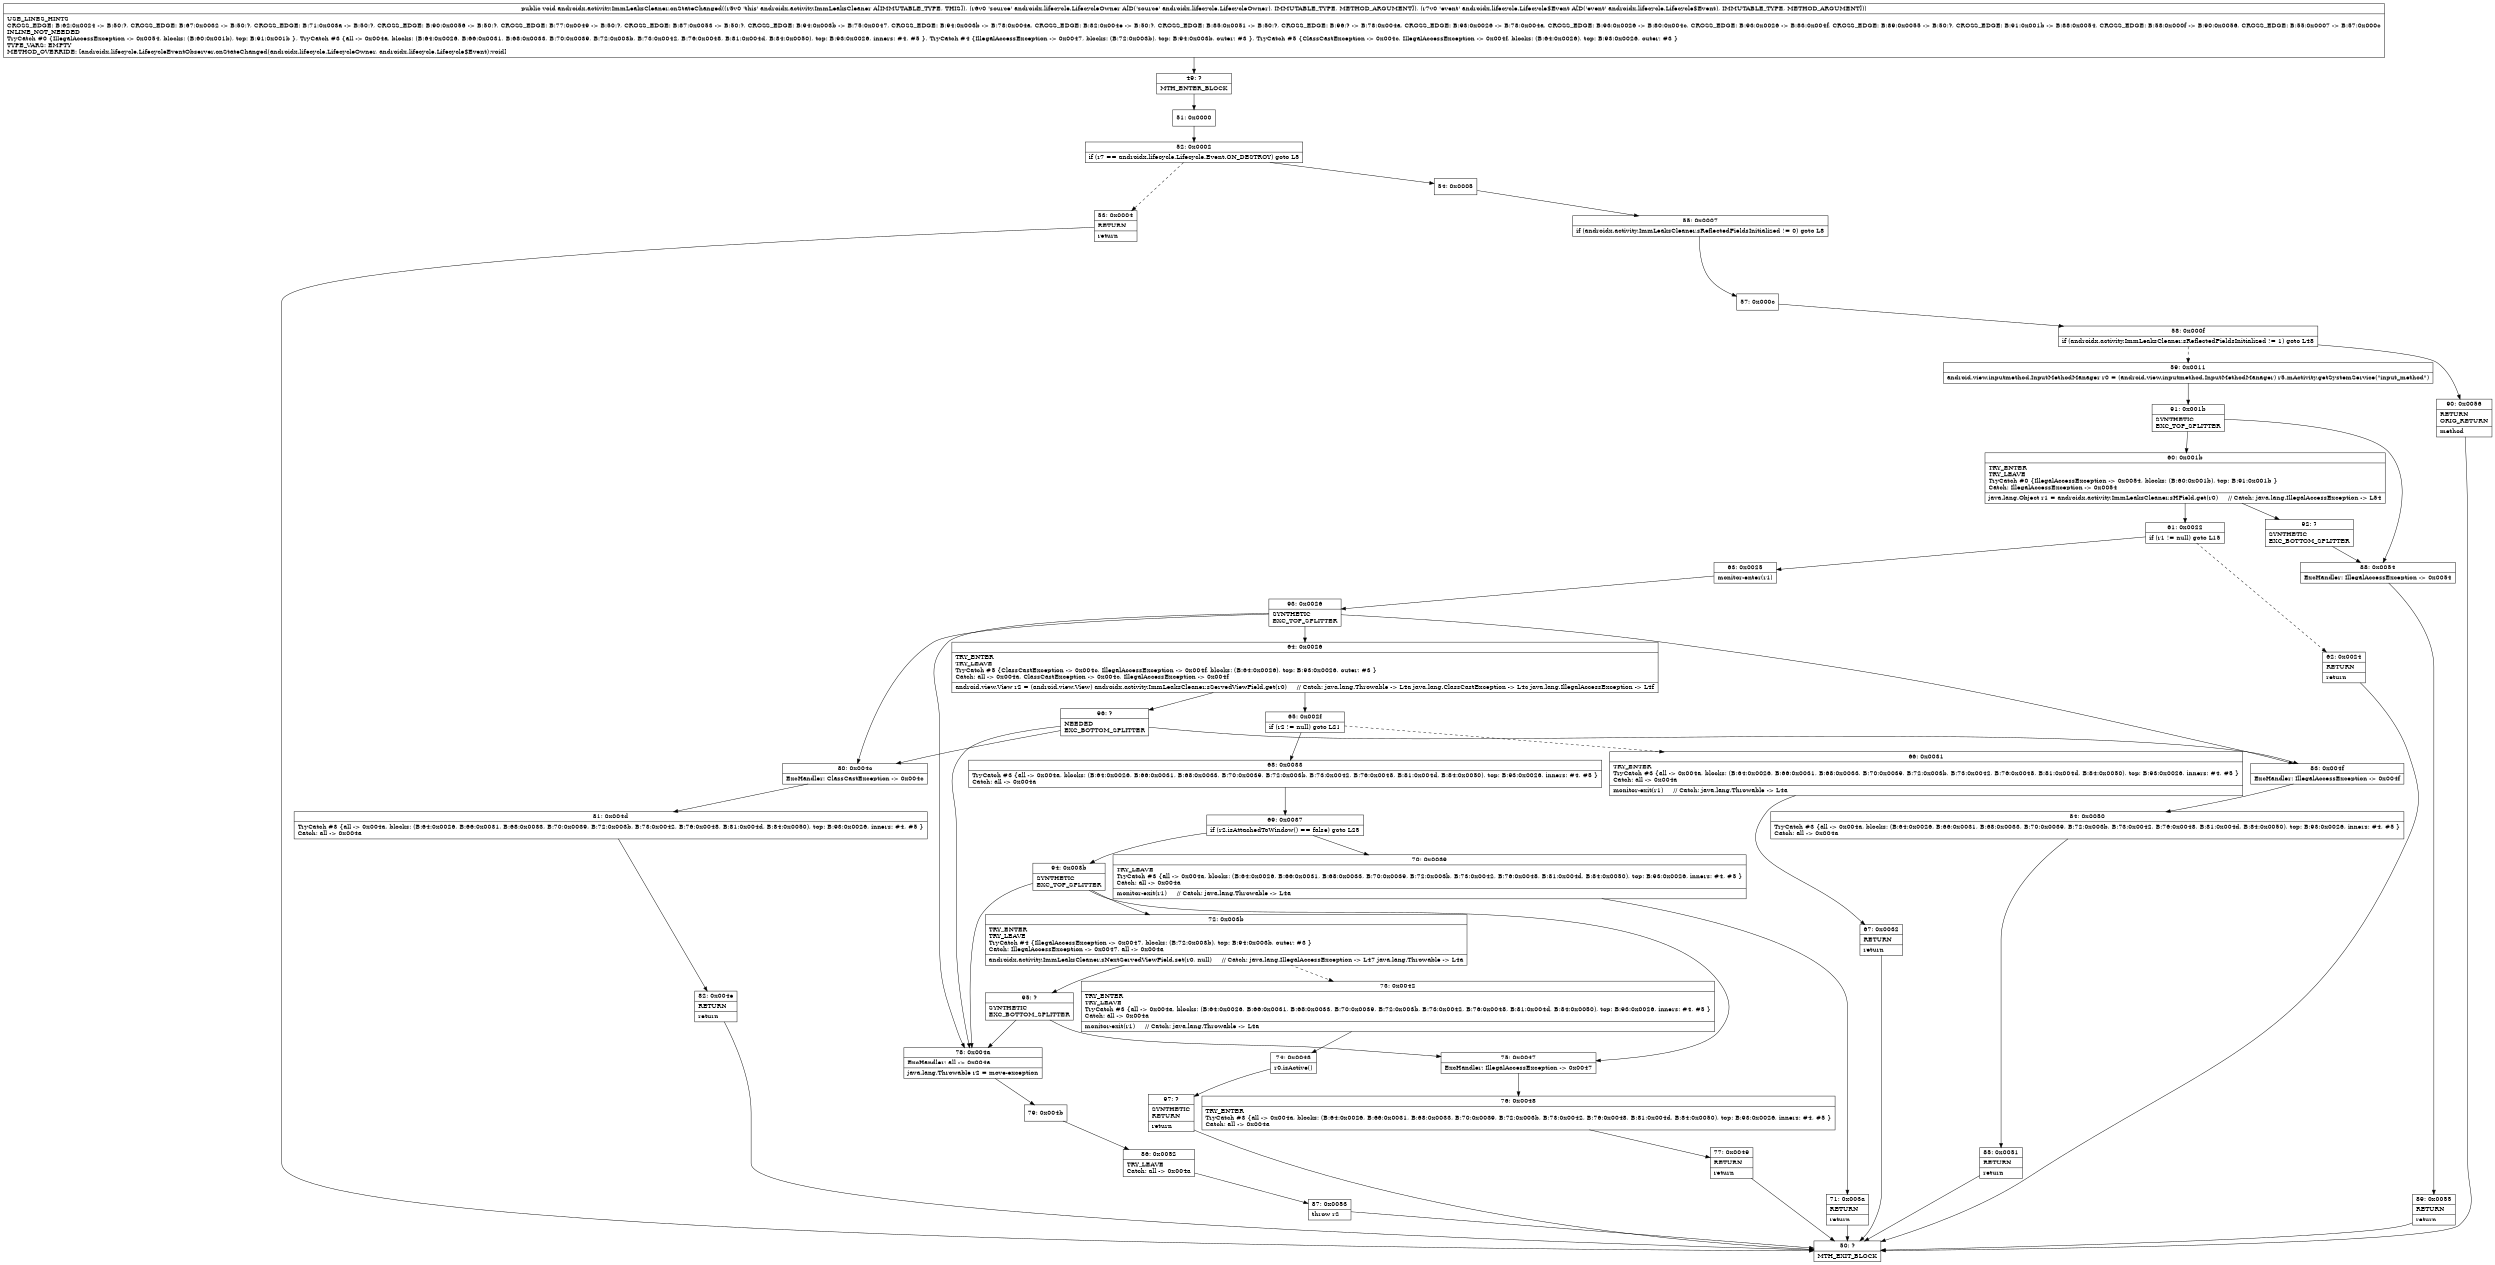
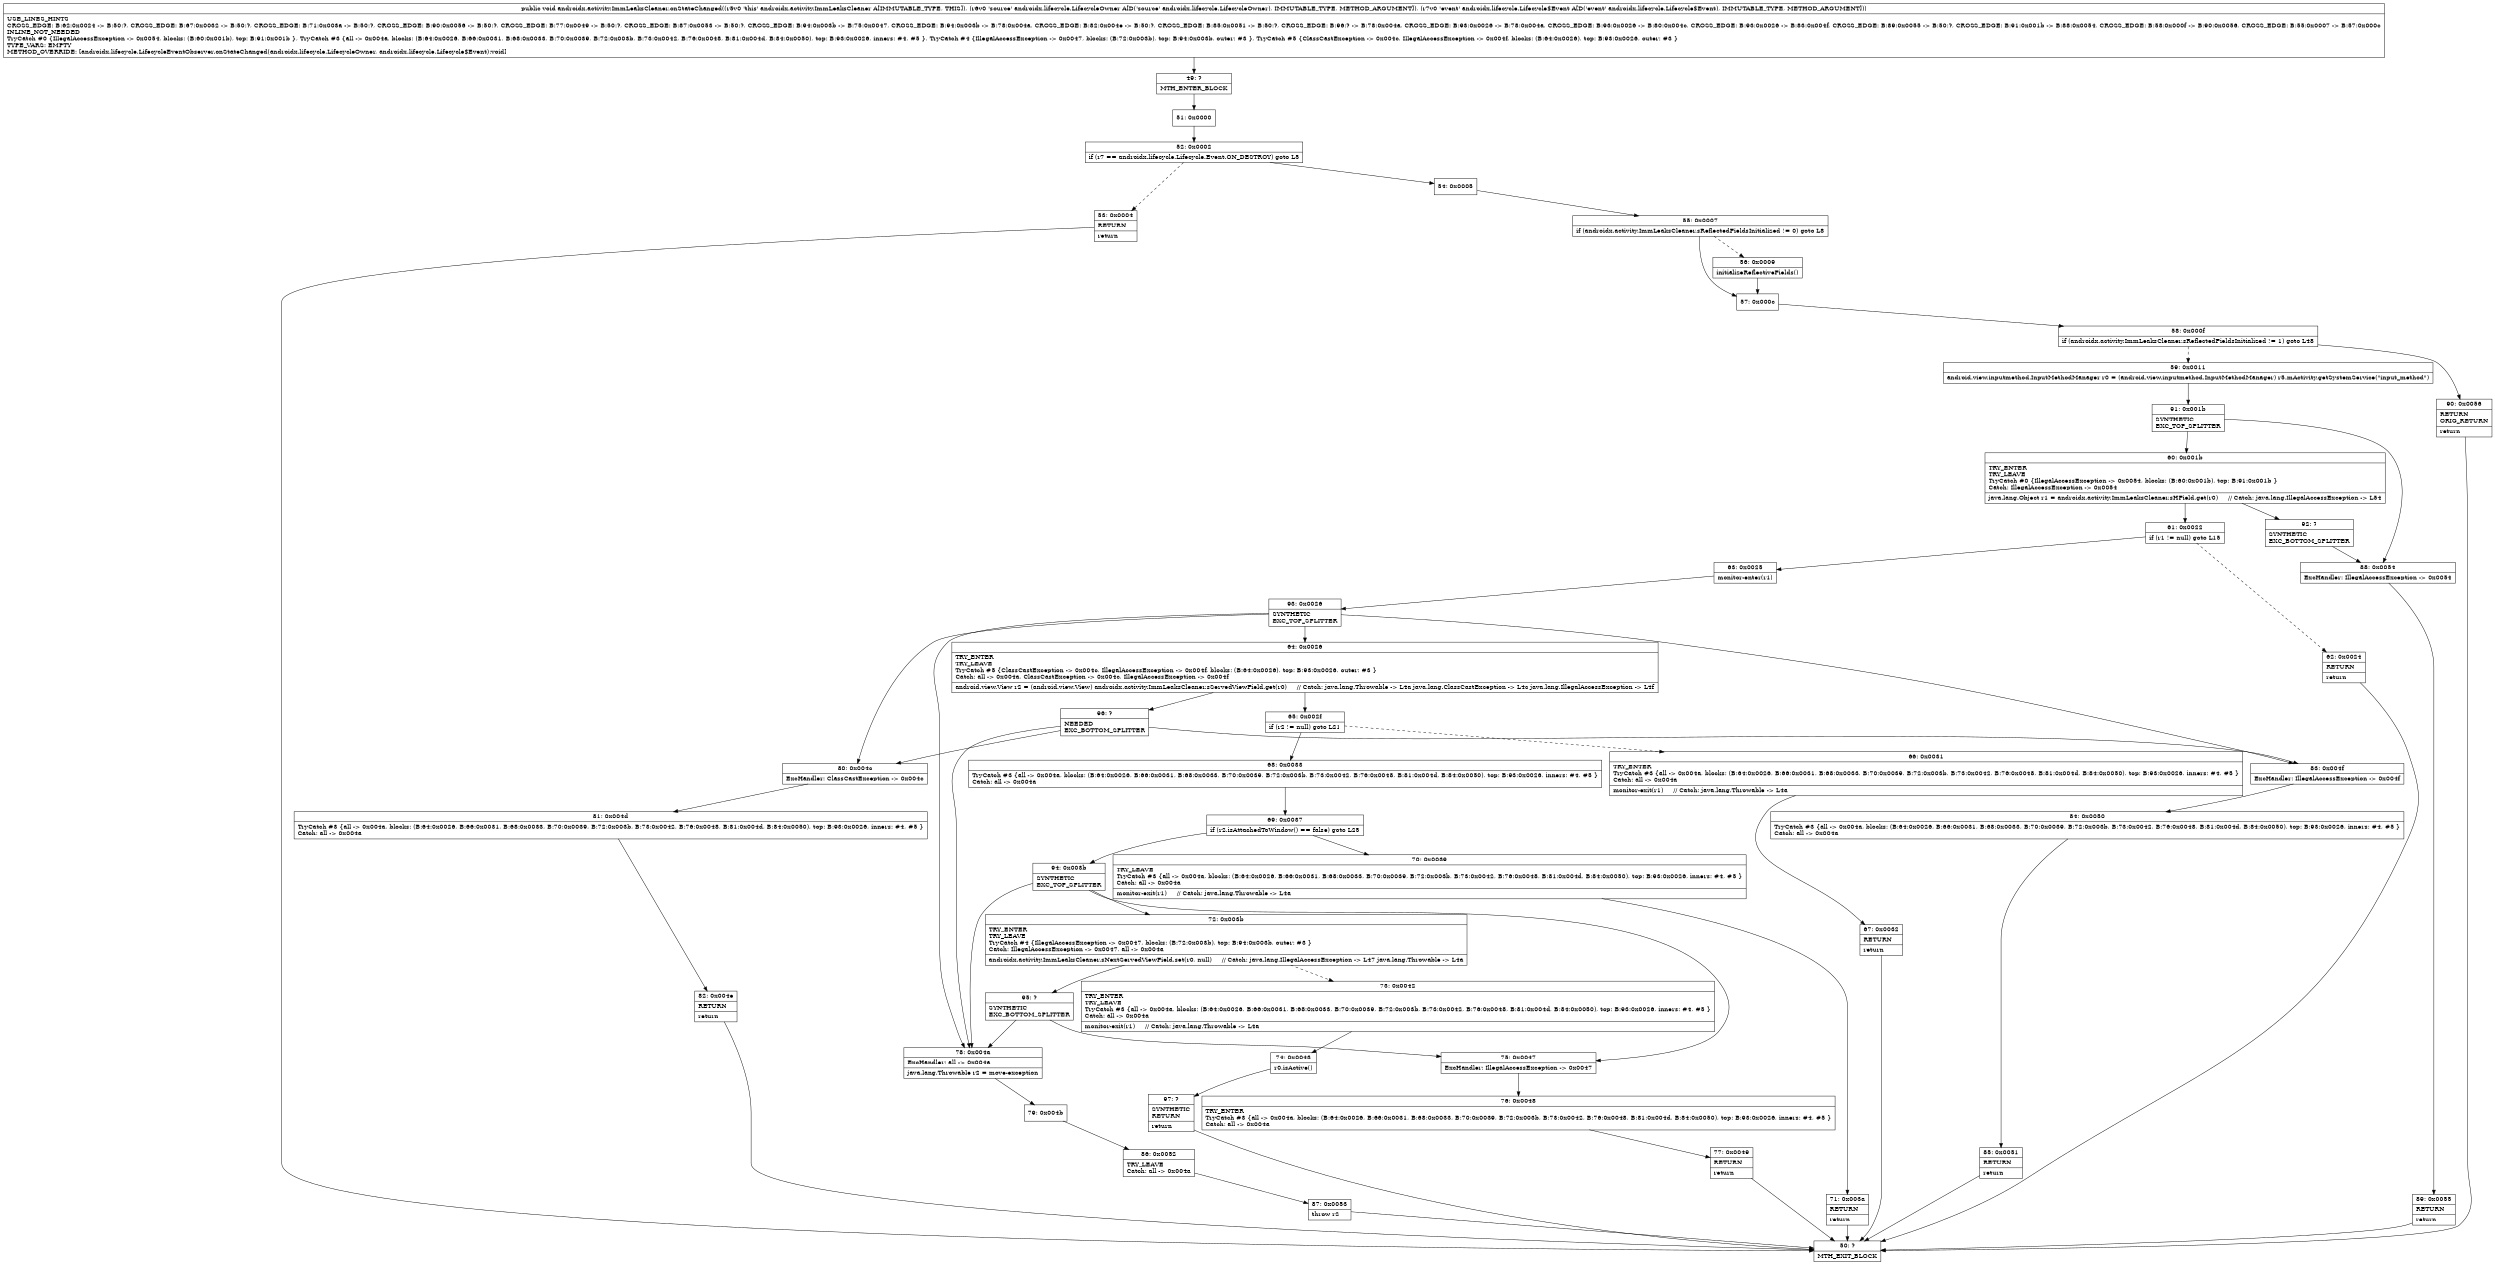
node "56: 0x0009": added
node "90: 0x0056": text "method" -> "return"
